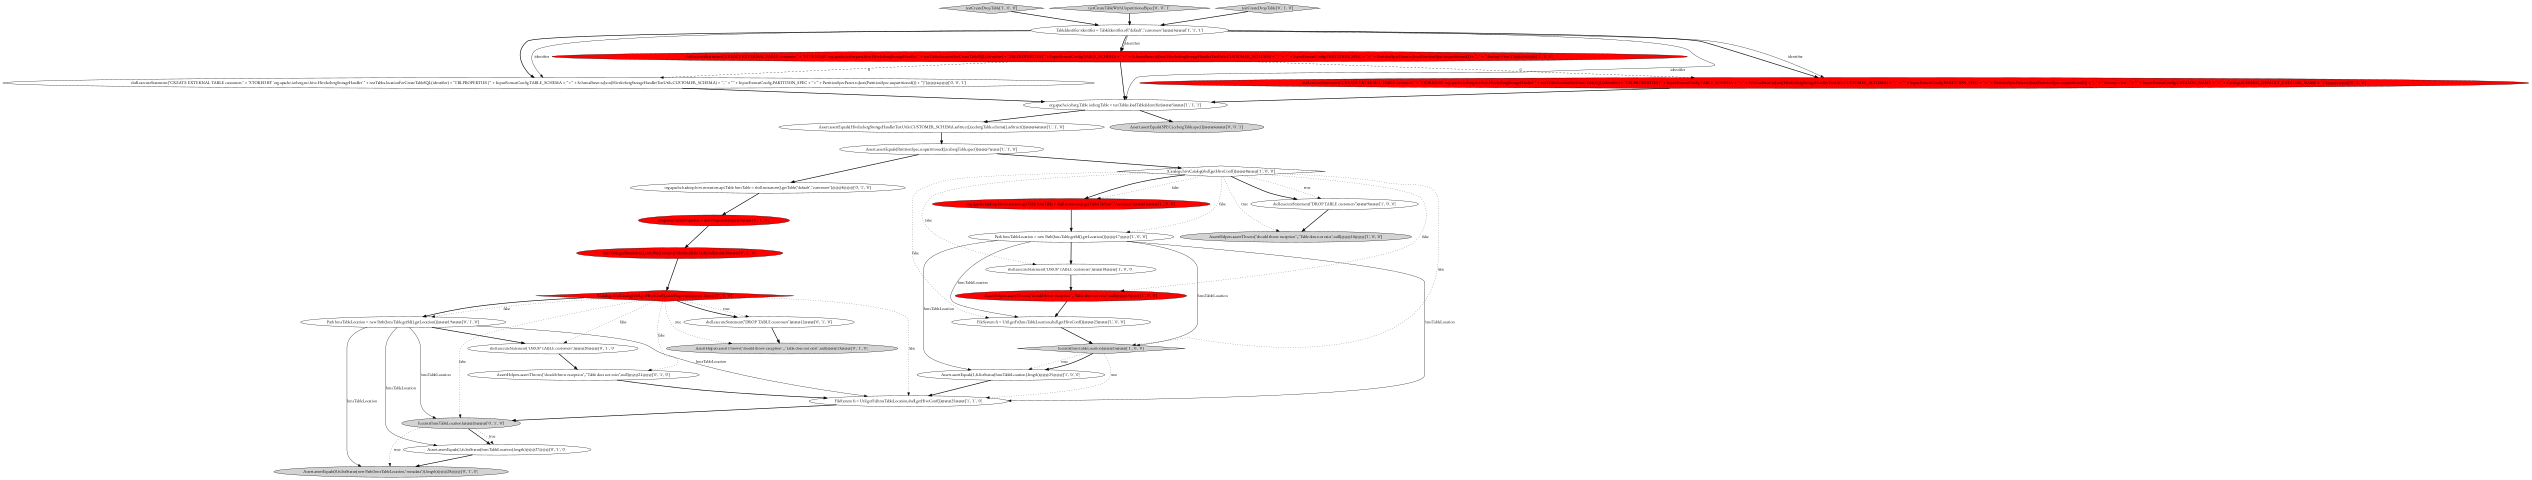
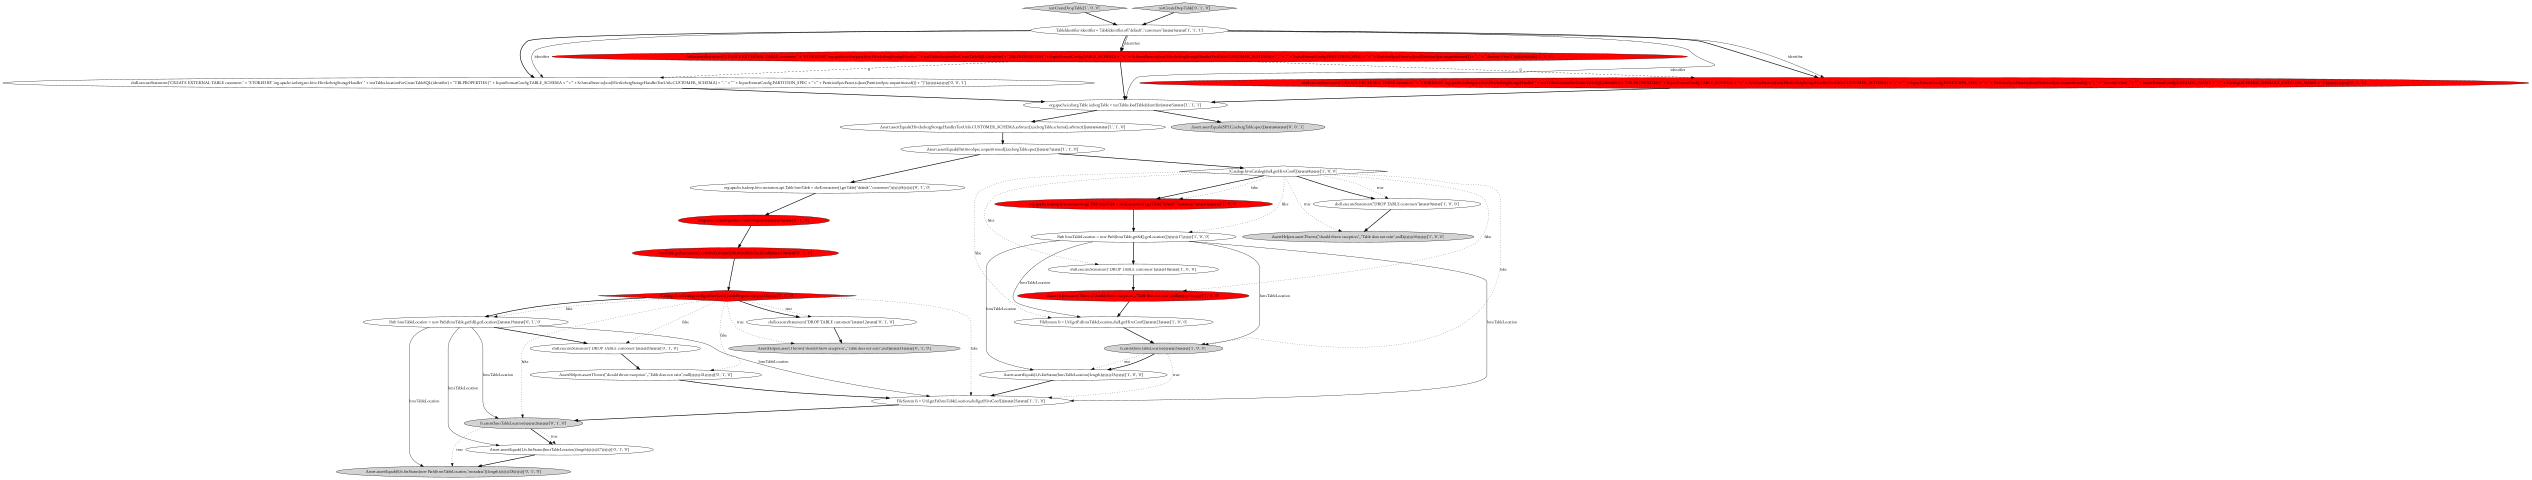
node "testCreateTableWithUnpartitionedSpec['0', '0', '1']": removed
node "fs.exists(hmsTableLocation)@@@24@@@['1', '0', '0']": shape diamond -> ellipse
